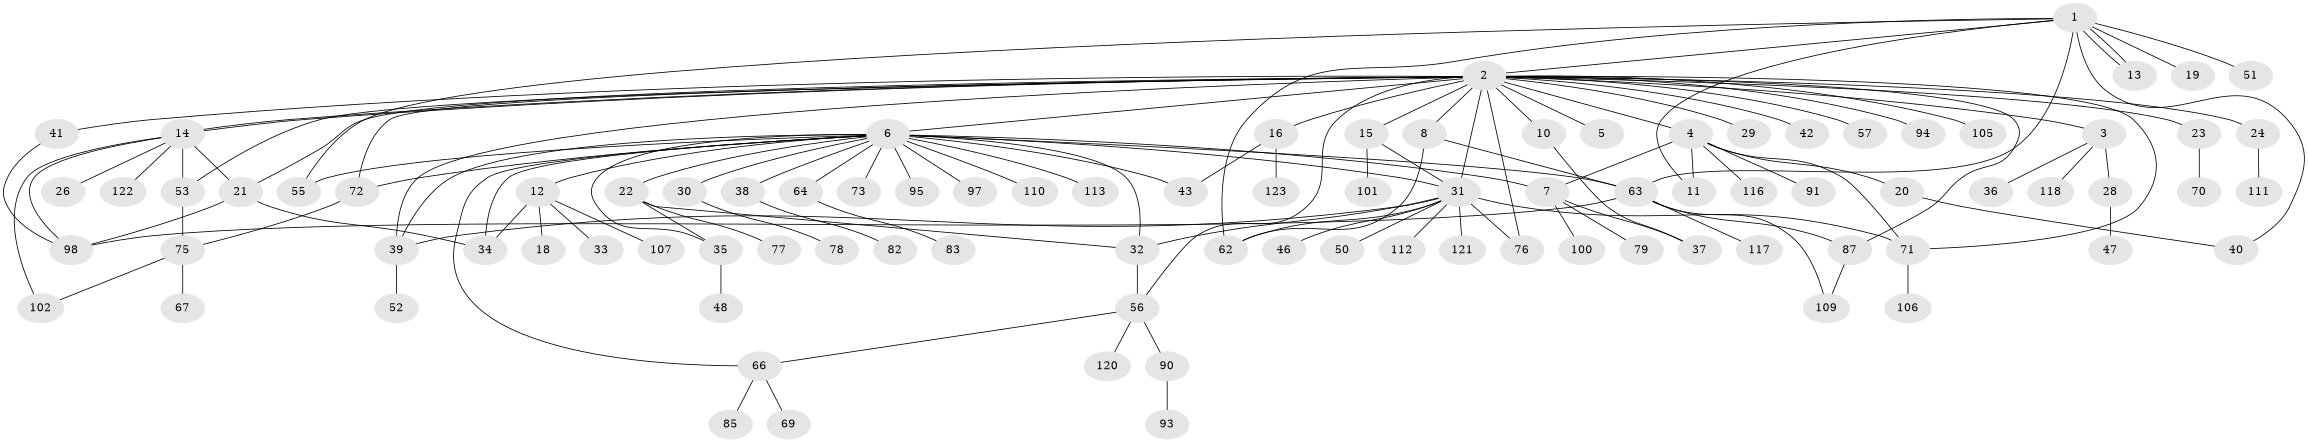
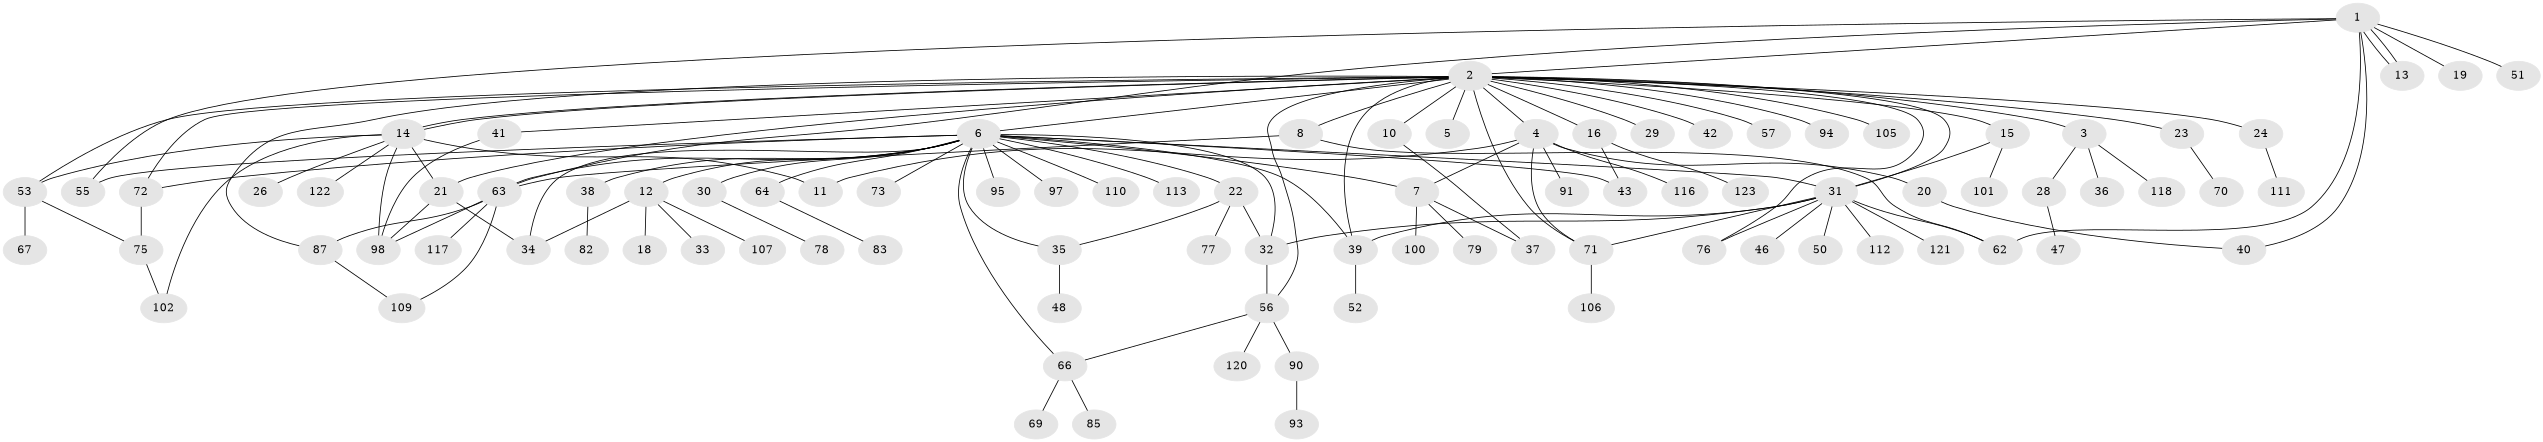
edge "1" -- "11": now "14" -- "11"
edge "75" -- "67": now "53" -- "67"
